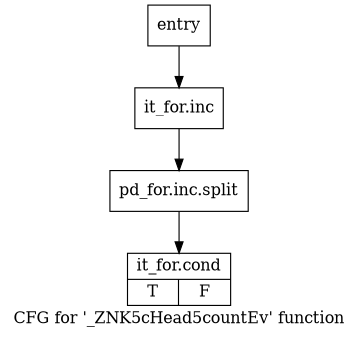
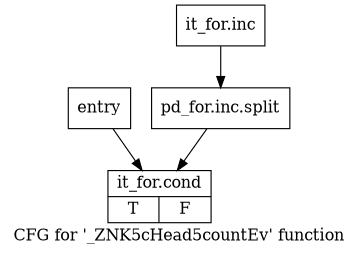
edge "entry" -> "it_for.inc": now "entry" -> "it_for.cond"
